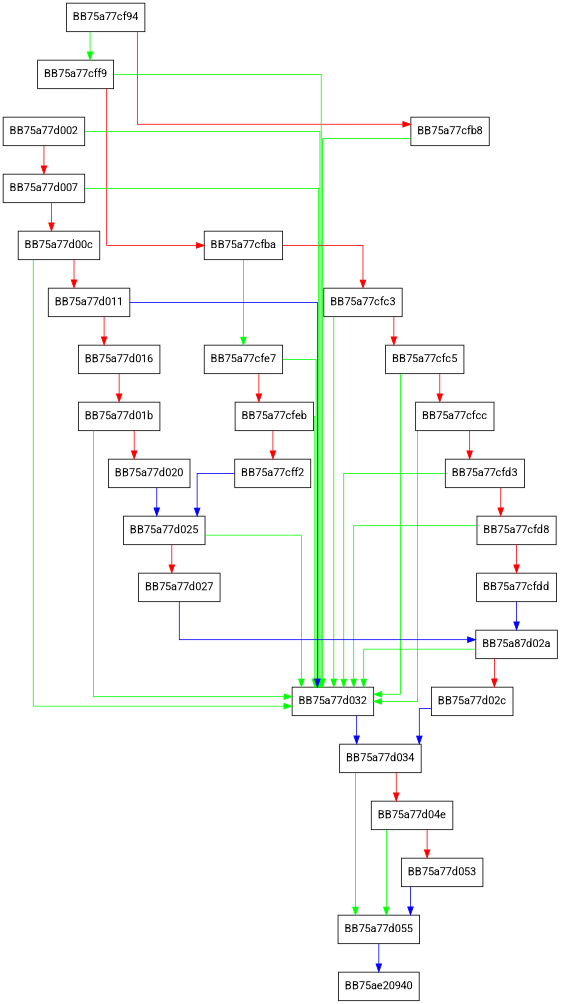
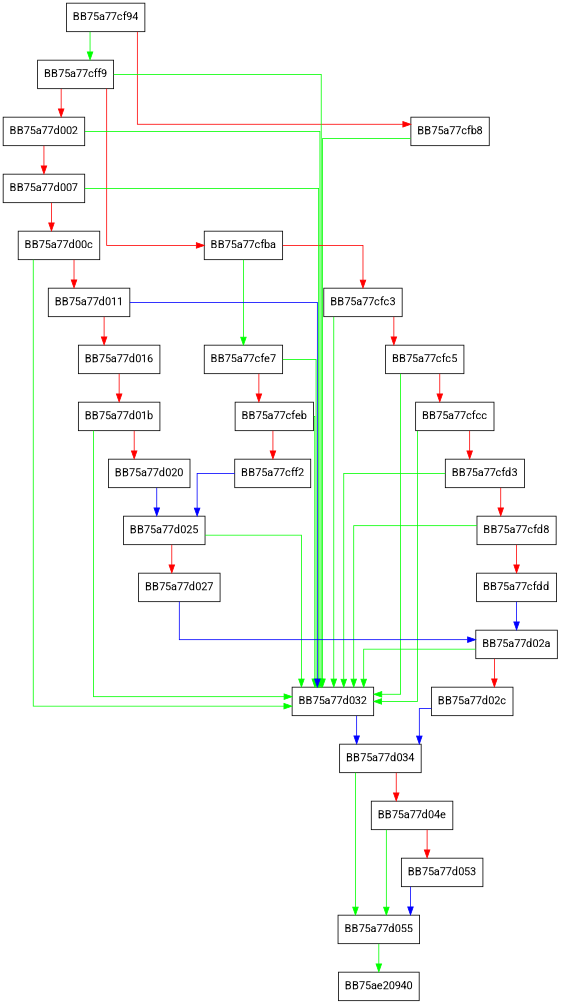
edge "BB75a77cff9" -> "BB75a77d002": added
node "BB75a87d02a": label "BB75a87d02a" -> "BB75a77d02a"
edge "BB75a77d055" -> "BB75ae20940": color blue -> green
